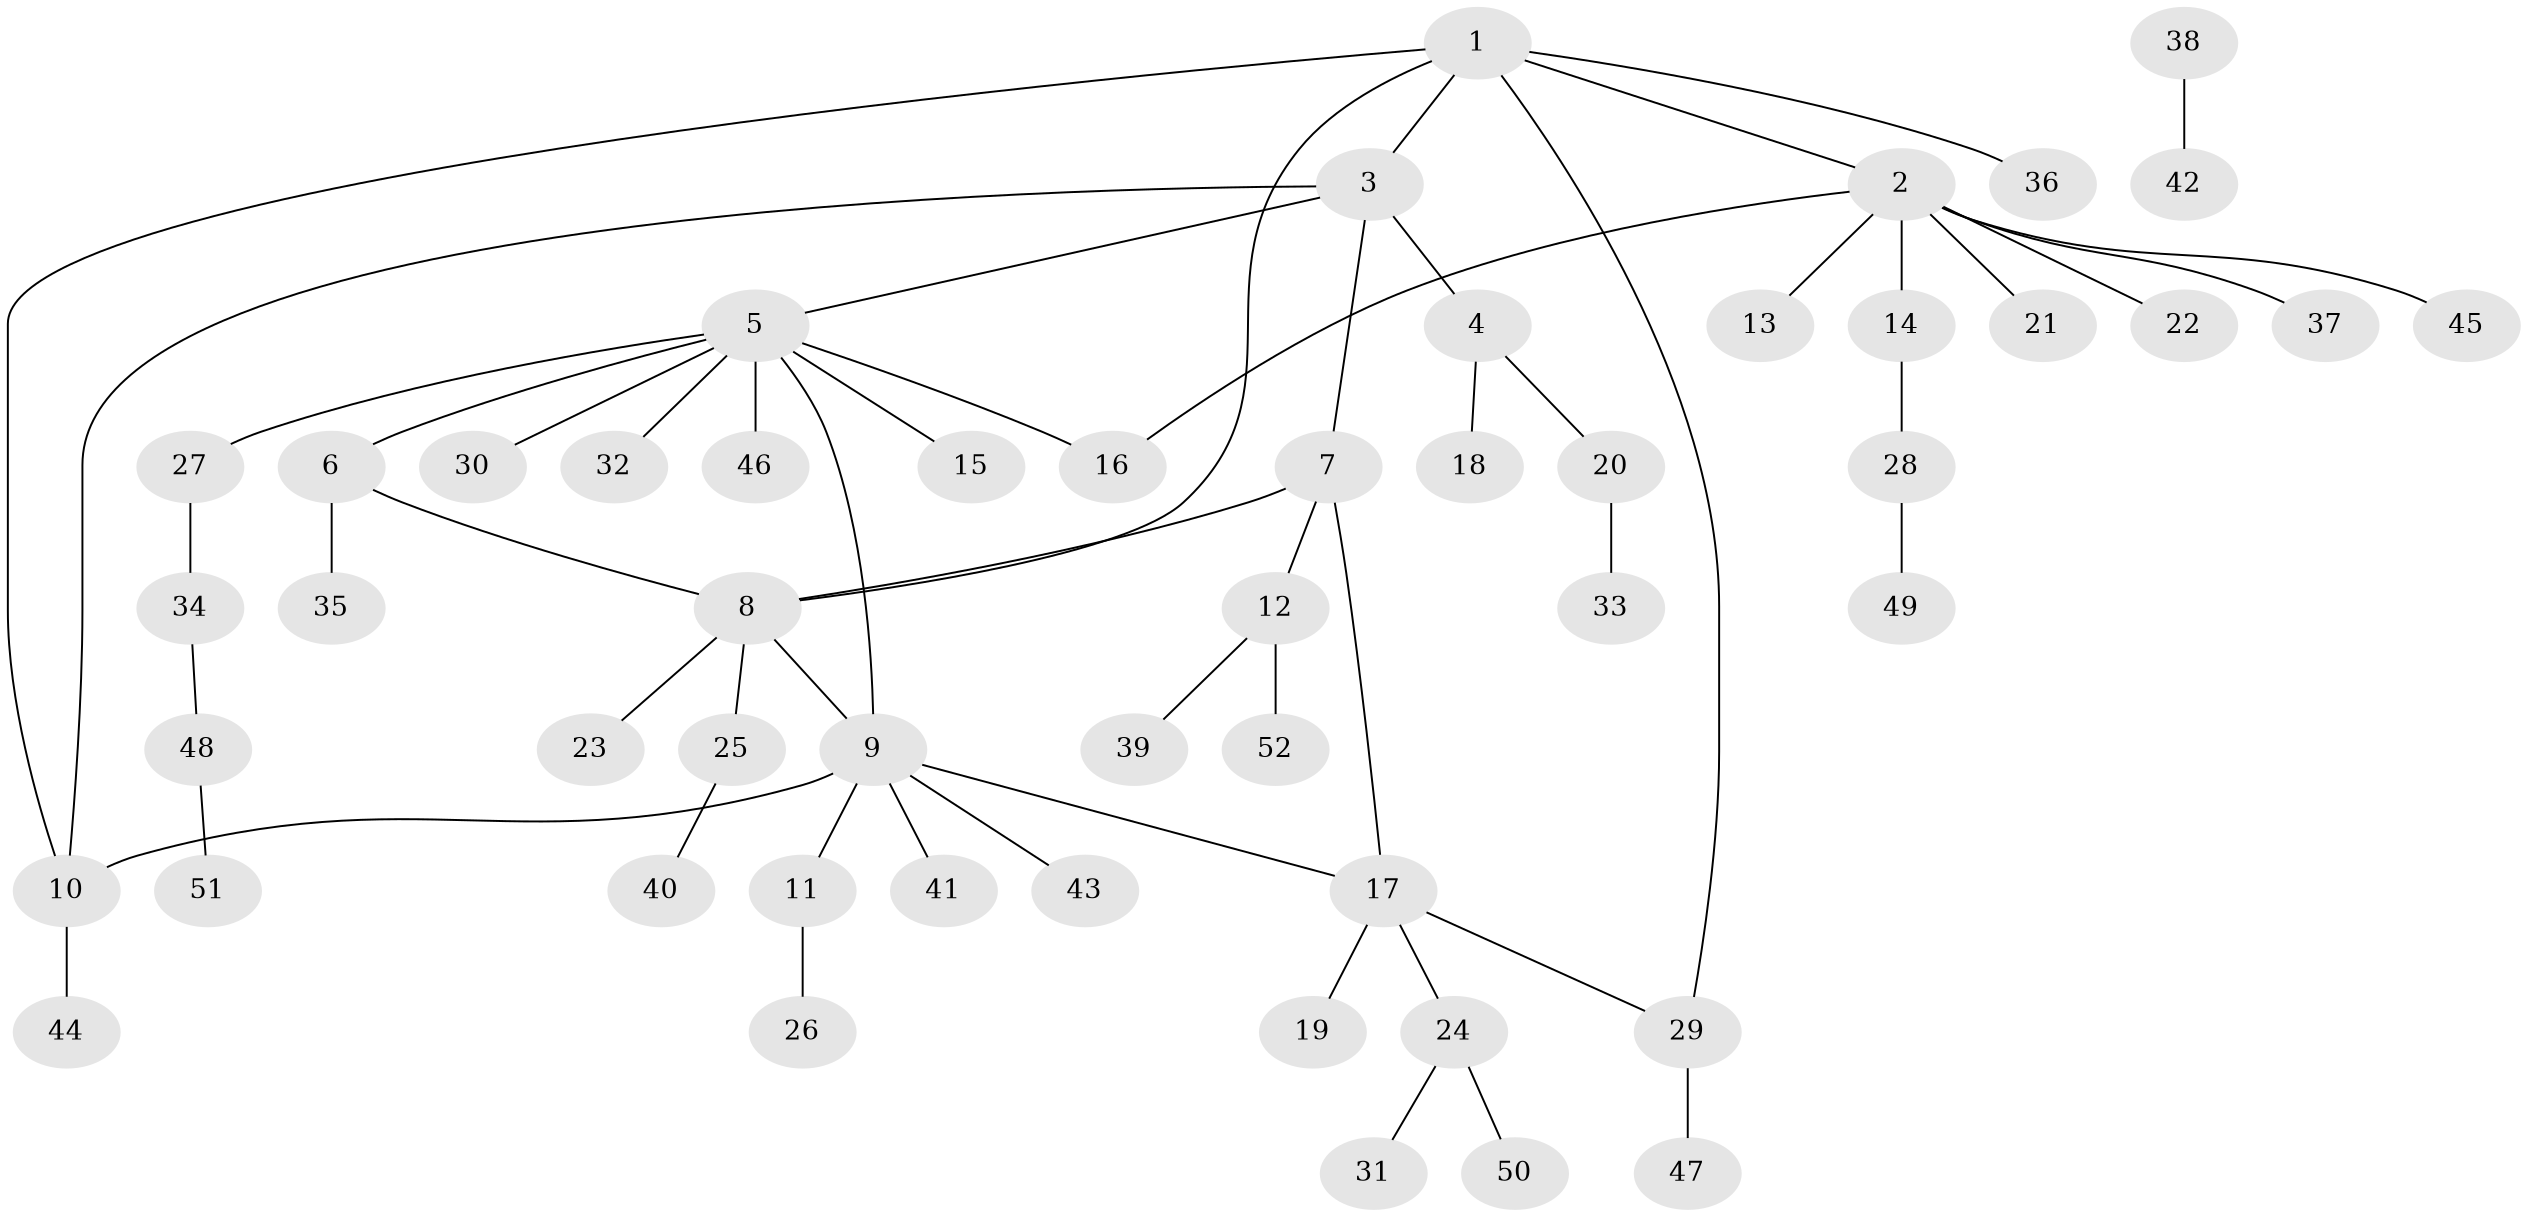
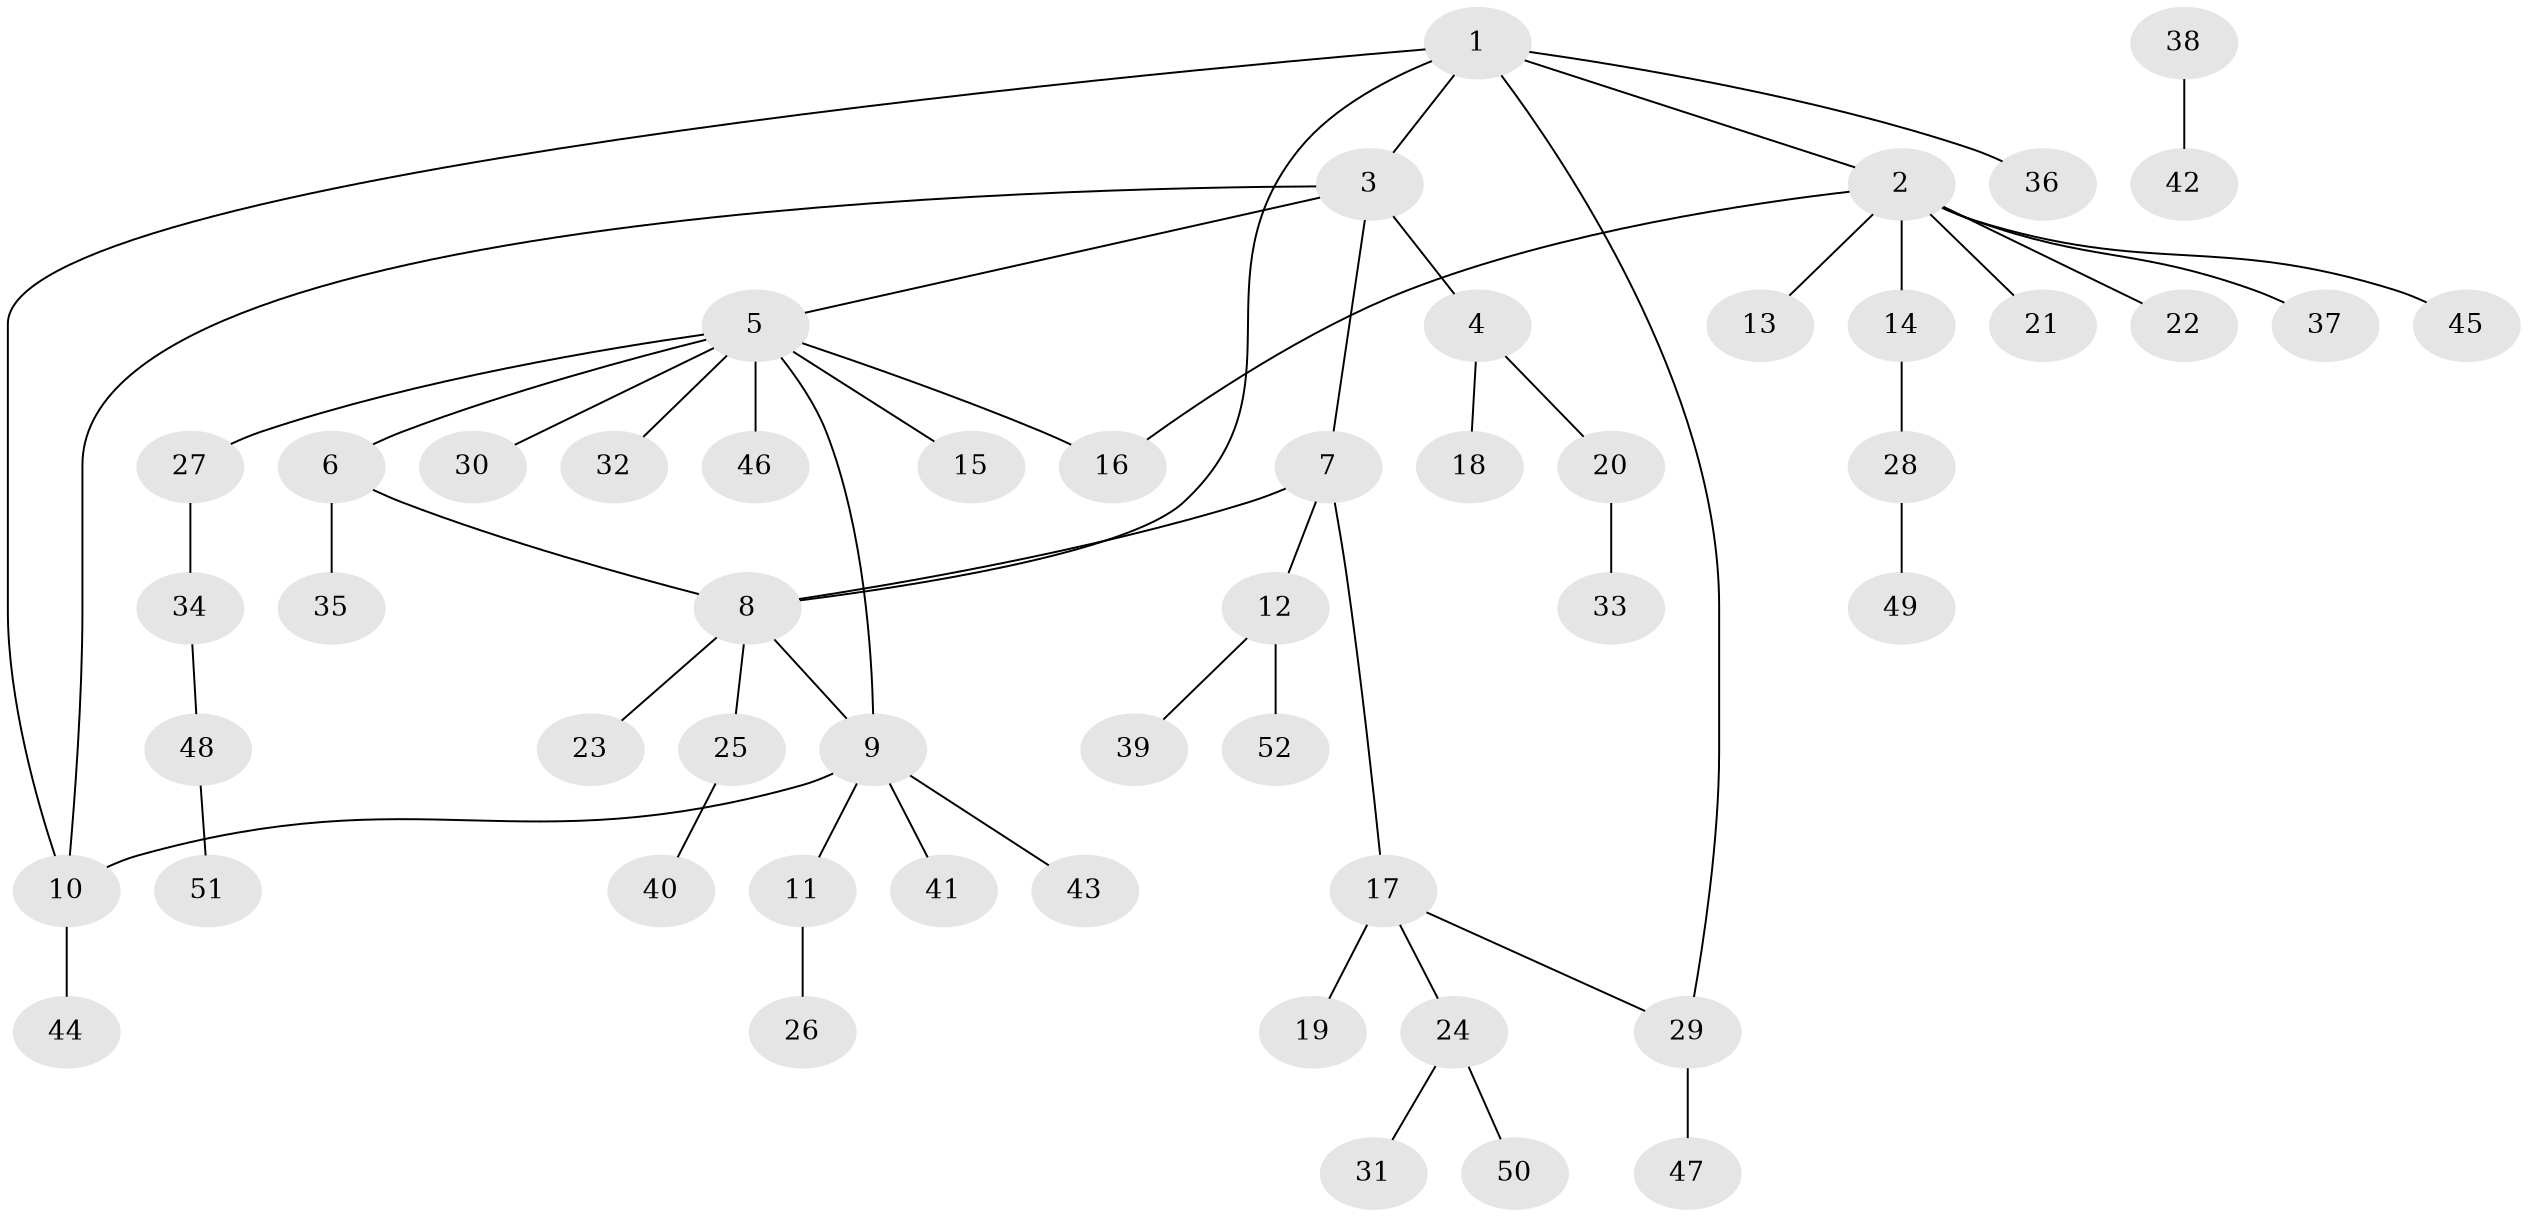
edge "9" -- "17": removed
